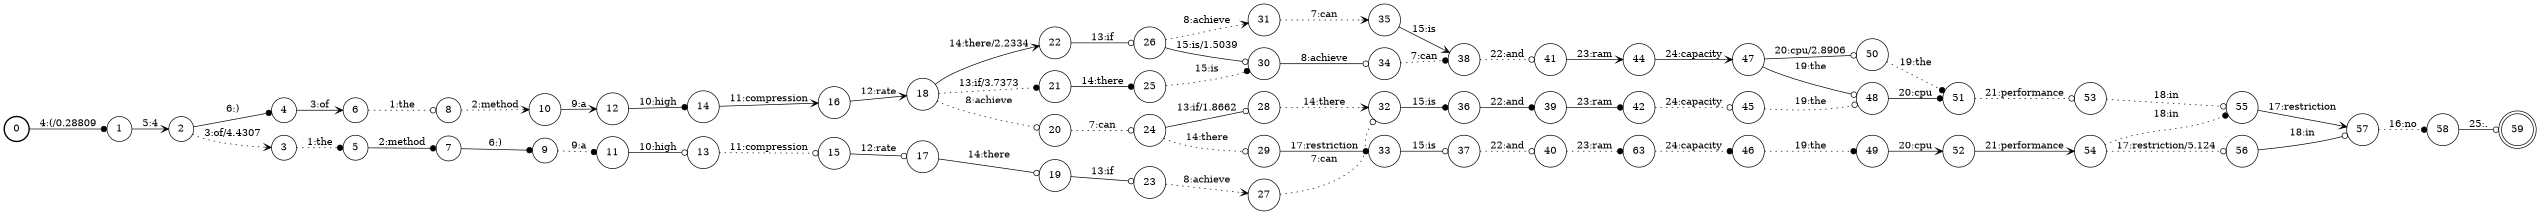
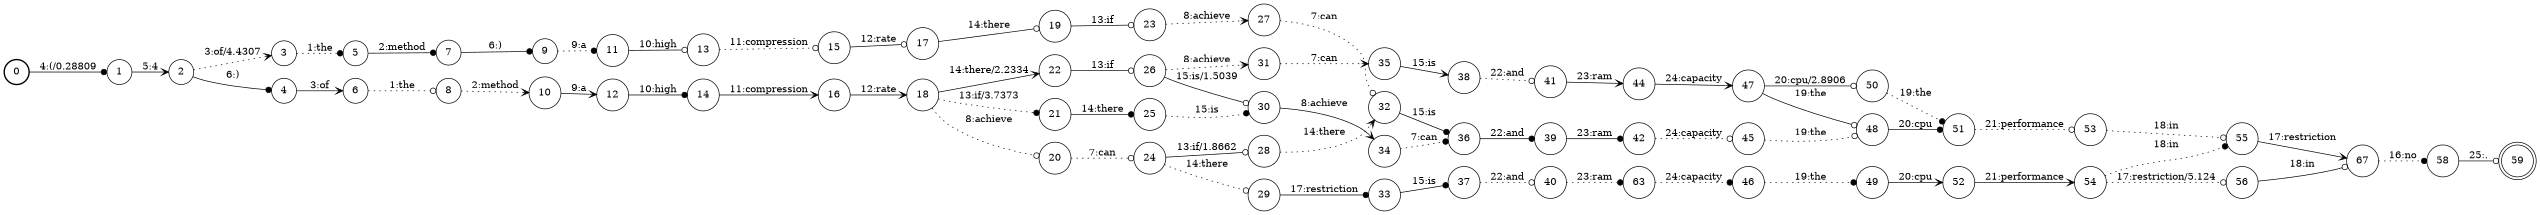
edge "34" -> "38": now "34" -> "36"
edge "30" -> "34": arrowhead odot -> vee
node "57": label "57" -> "67"
edge "33" -> "37": arrowhead odot -> dot
